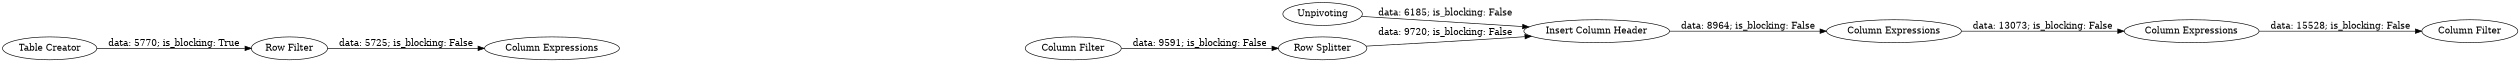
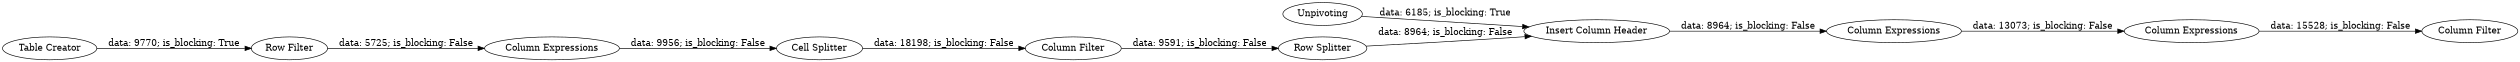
edge "Unpivoting" -> "Insert Column Header": label "data: 6185; is_blocking: False" -> "data: 6185; is_blocking: True"
edge "Row Splitter" -> "Insert Column Header": label "data: 9720; is_blocking: False" -> "data: 8964; is_blocking: False"
edge "Table Creator" -> "Row Filter": label "data: 5770; is_blocking: True" -> "data: 9770; is_blocking: True"
node "Cell Splitter": added
